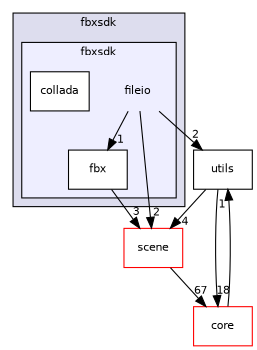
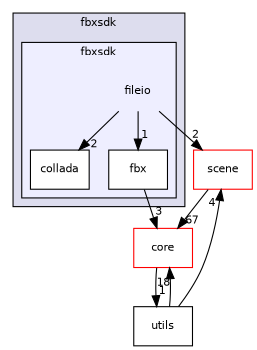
edge "fileio" -> "utils": now "fileio" -> "collada"
edge "fbx" -> "scene": now "fbx" -> "core"
